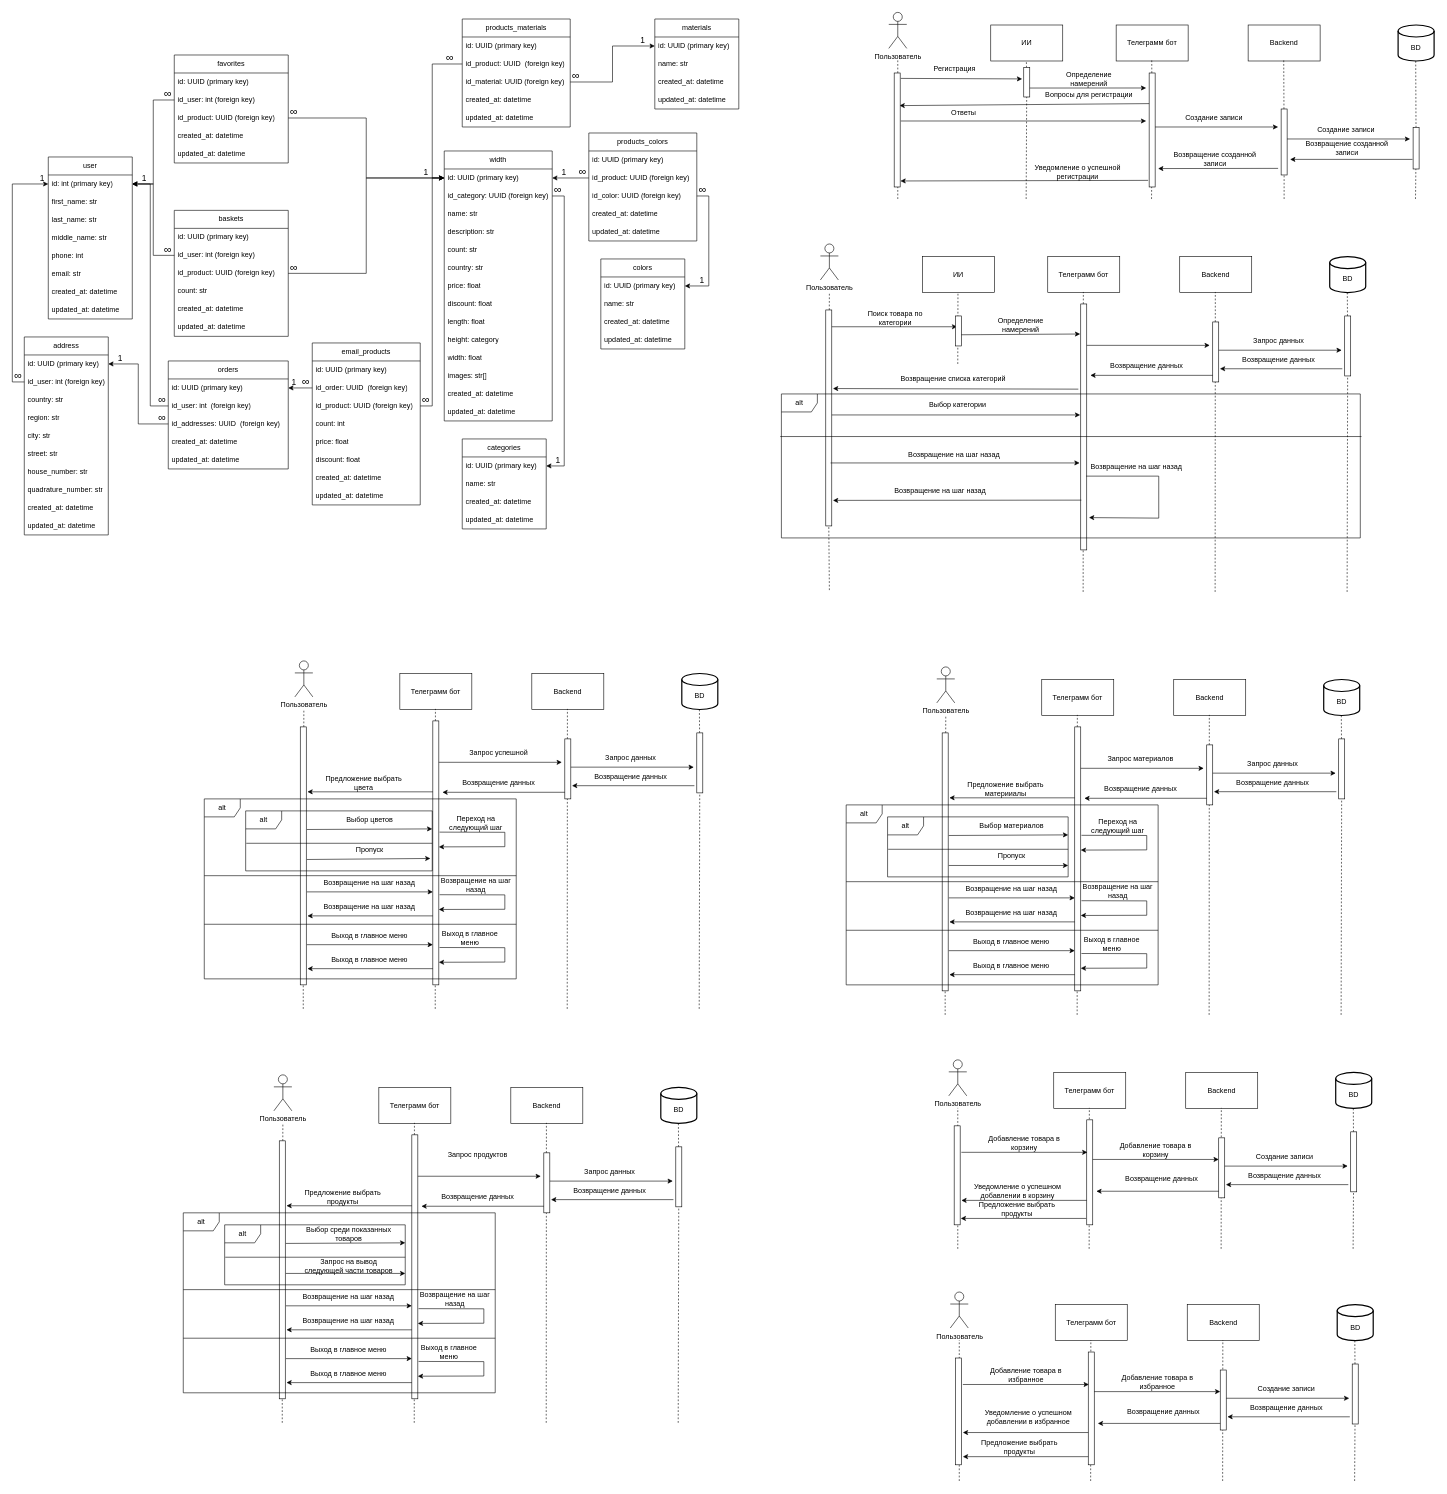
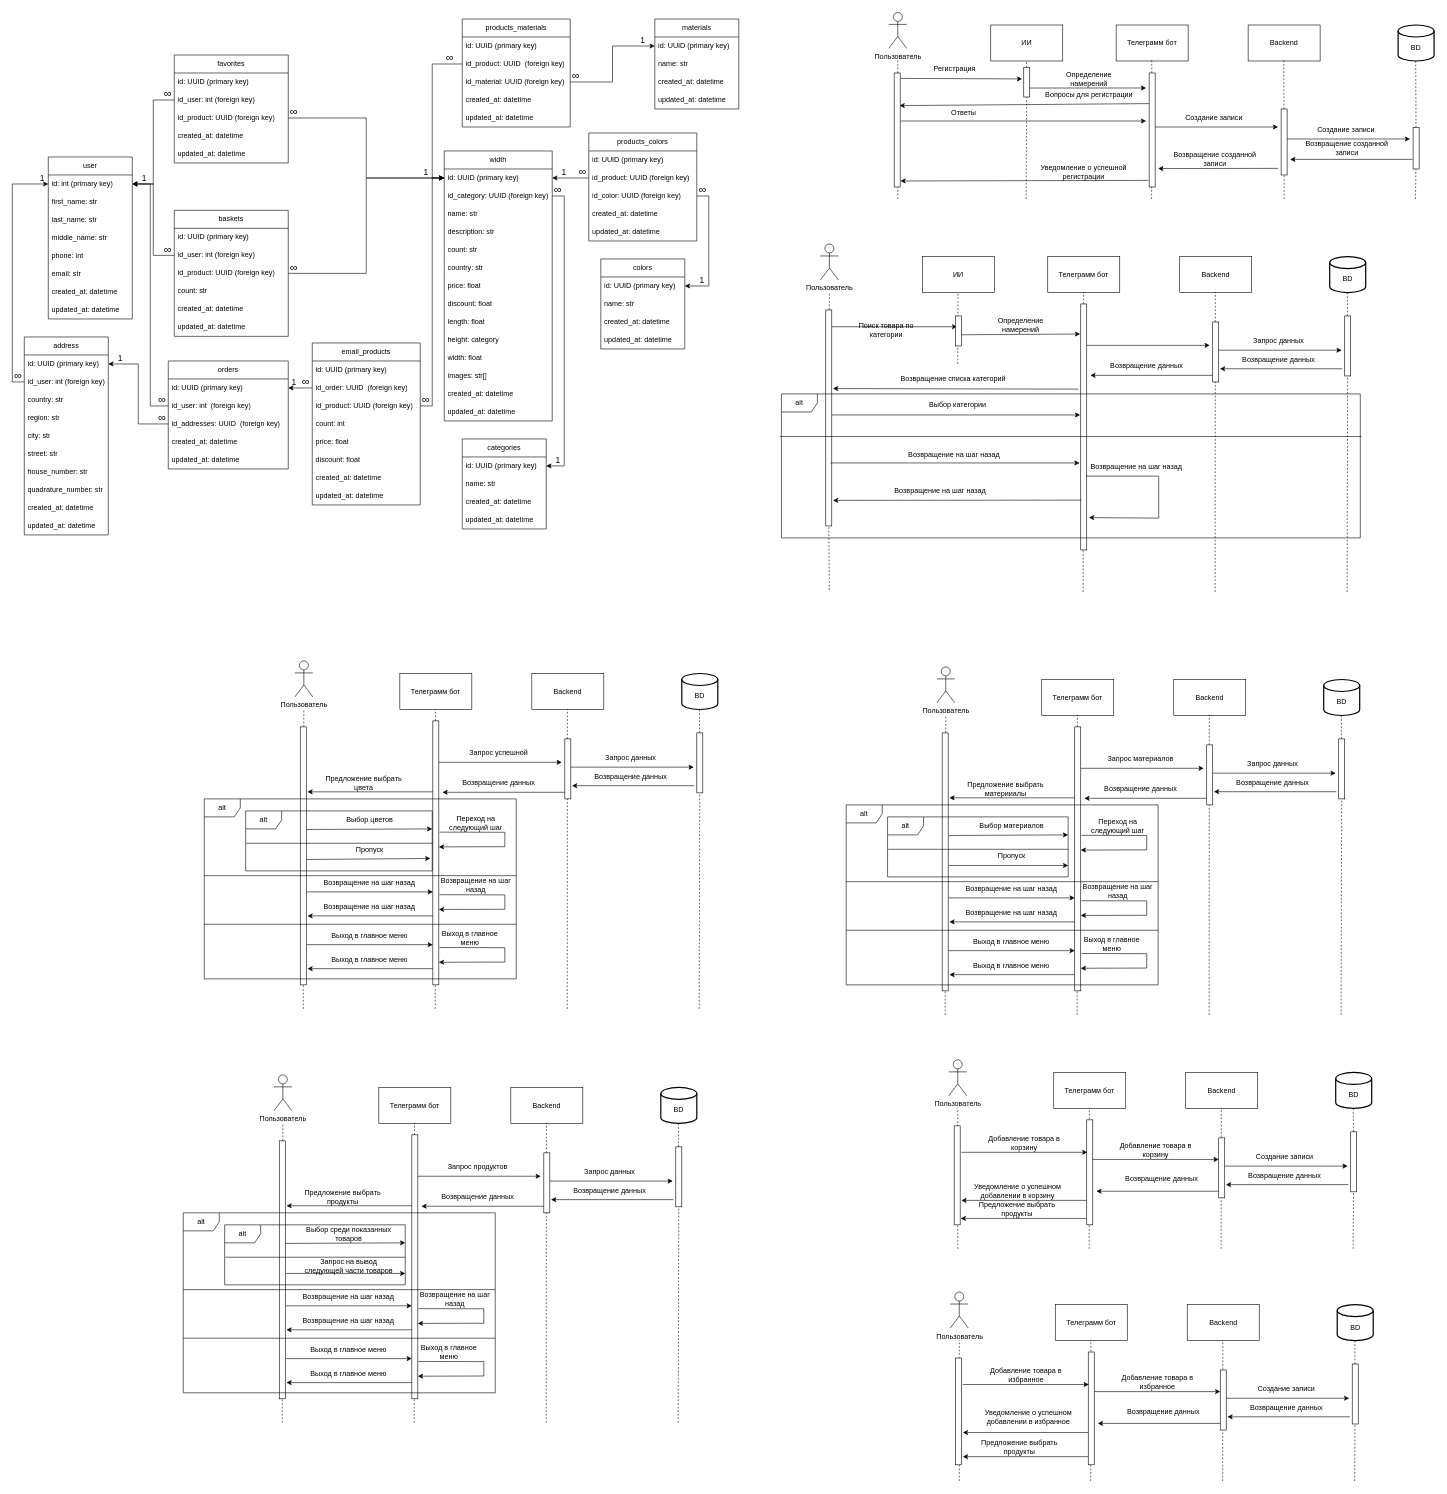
node "Уведомление о успешной регистрации": moved (1078, 172) -> (1084, 172)
node "Поиск товара по категории": moved (896, 318) -> (887, 330)
node "Запрос продуктов": moved (478, 1155) -> (478, 1167)
